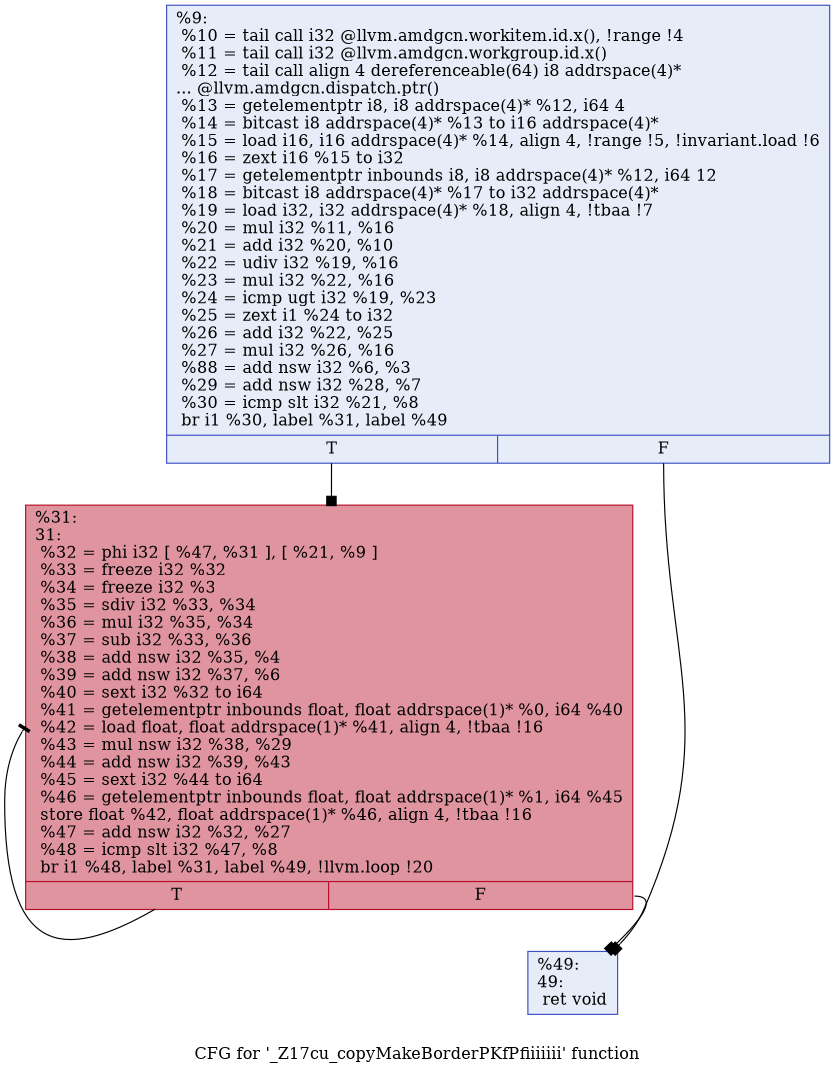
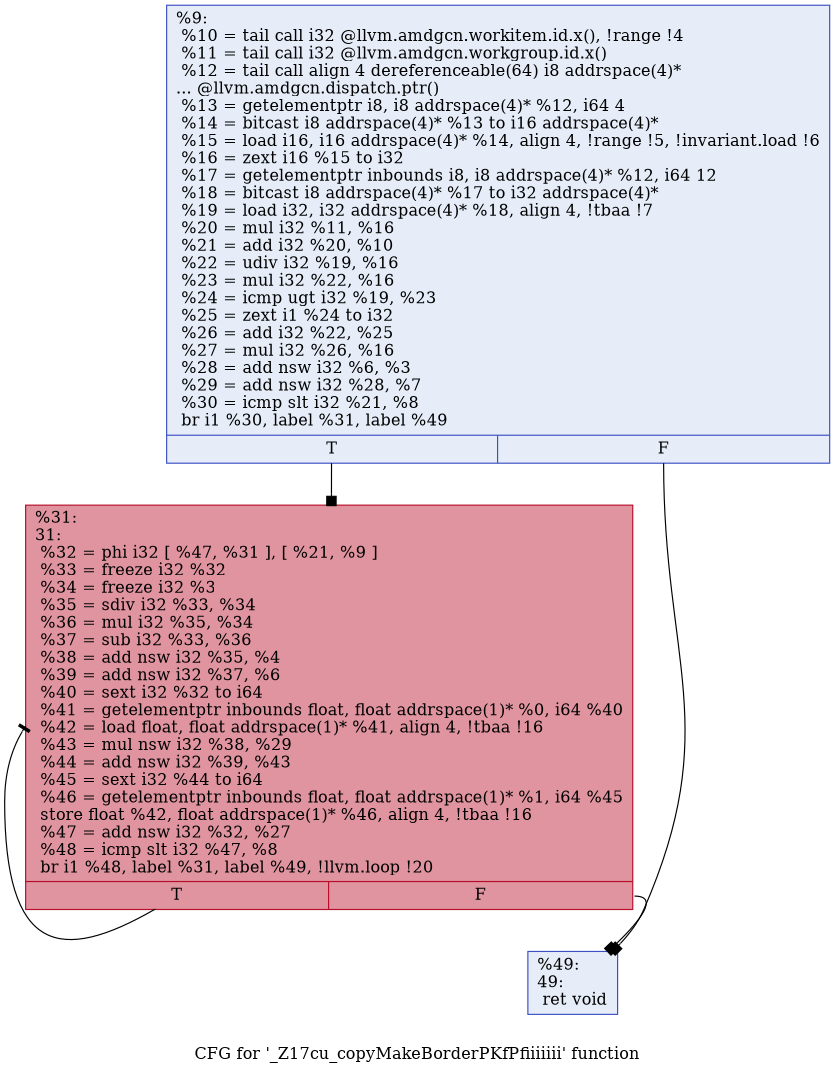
node "%9:": text "%88 = add nsw i32 %6, %3" -> "%28 = add nsw i32 %6, %3"
